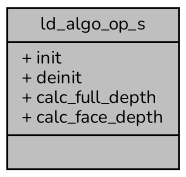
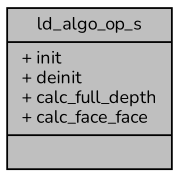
node "ld_algo_op_s": text "+ calc_face_depth" -> "+ calc_face_face"
